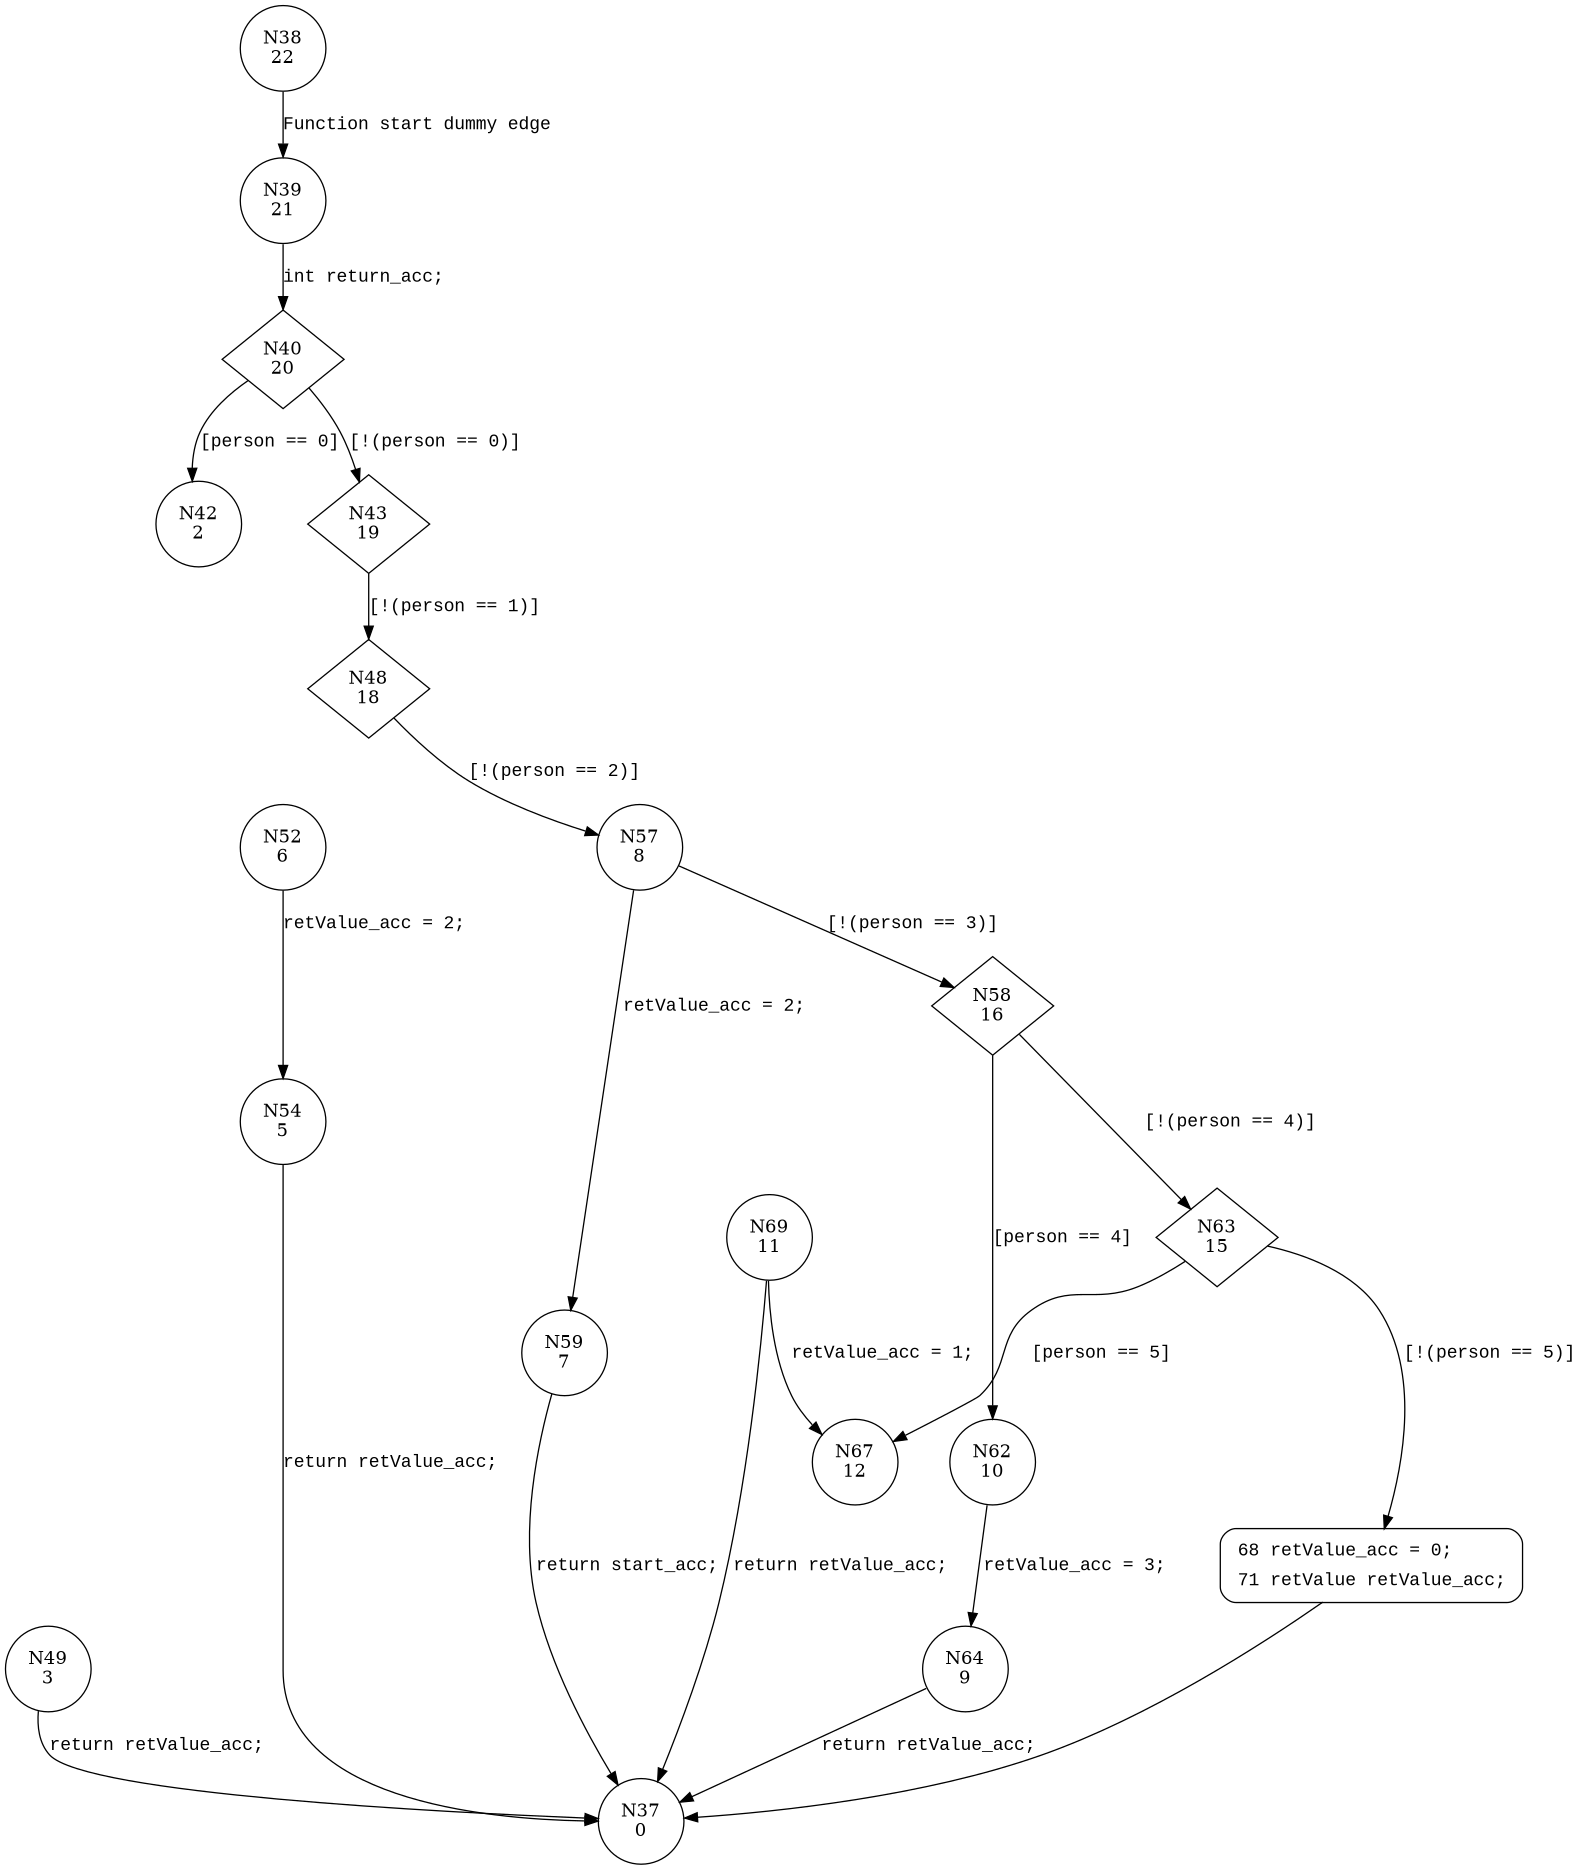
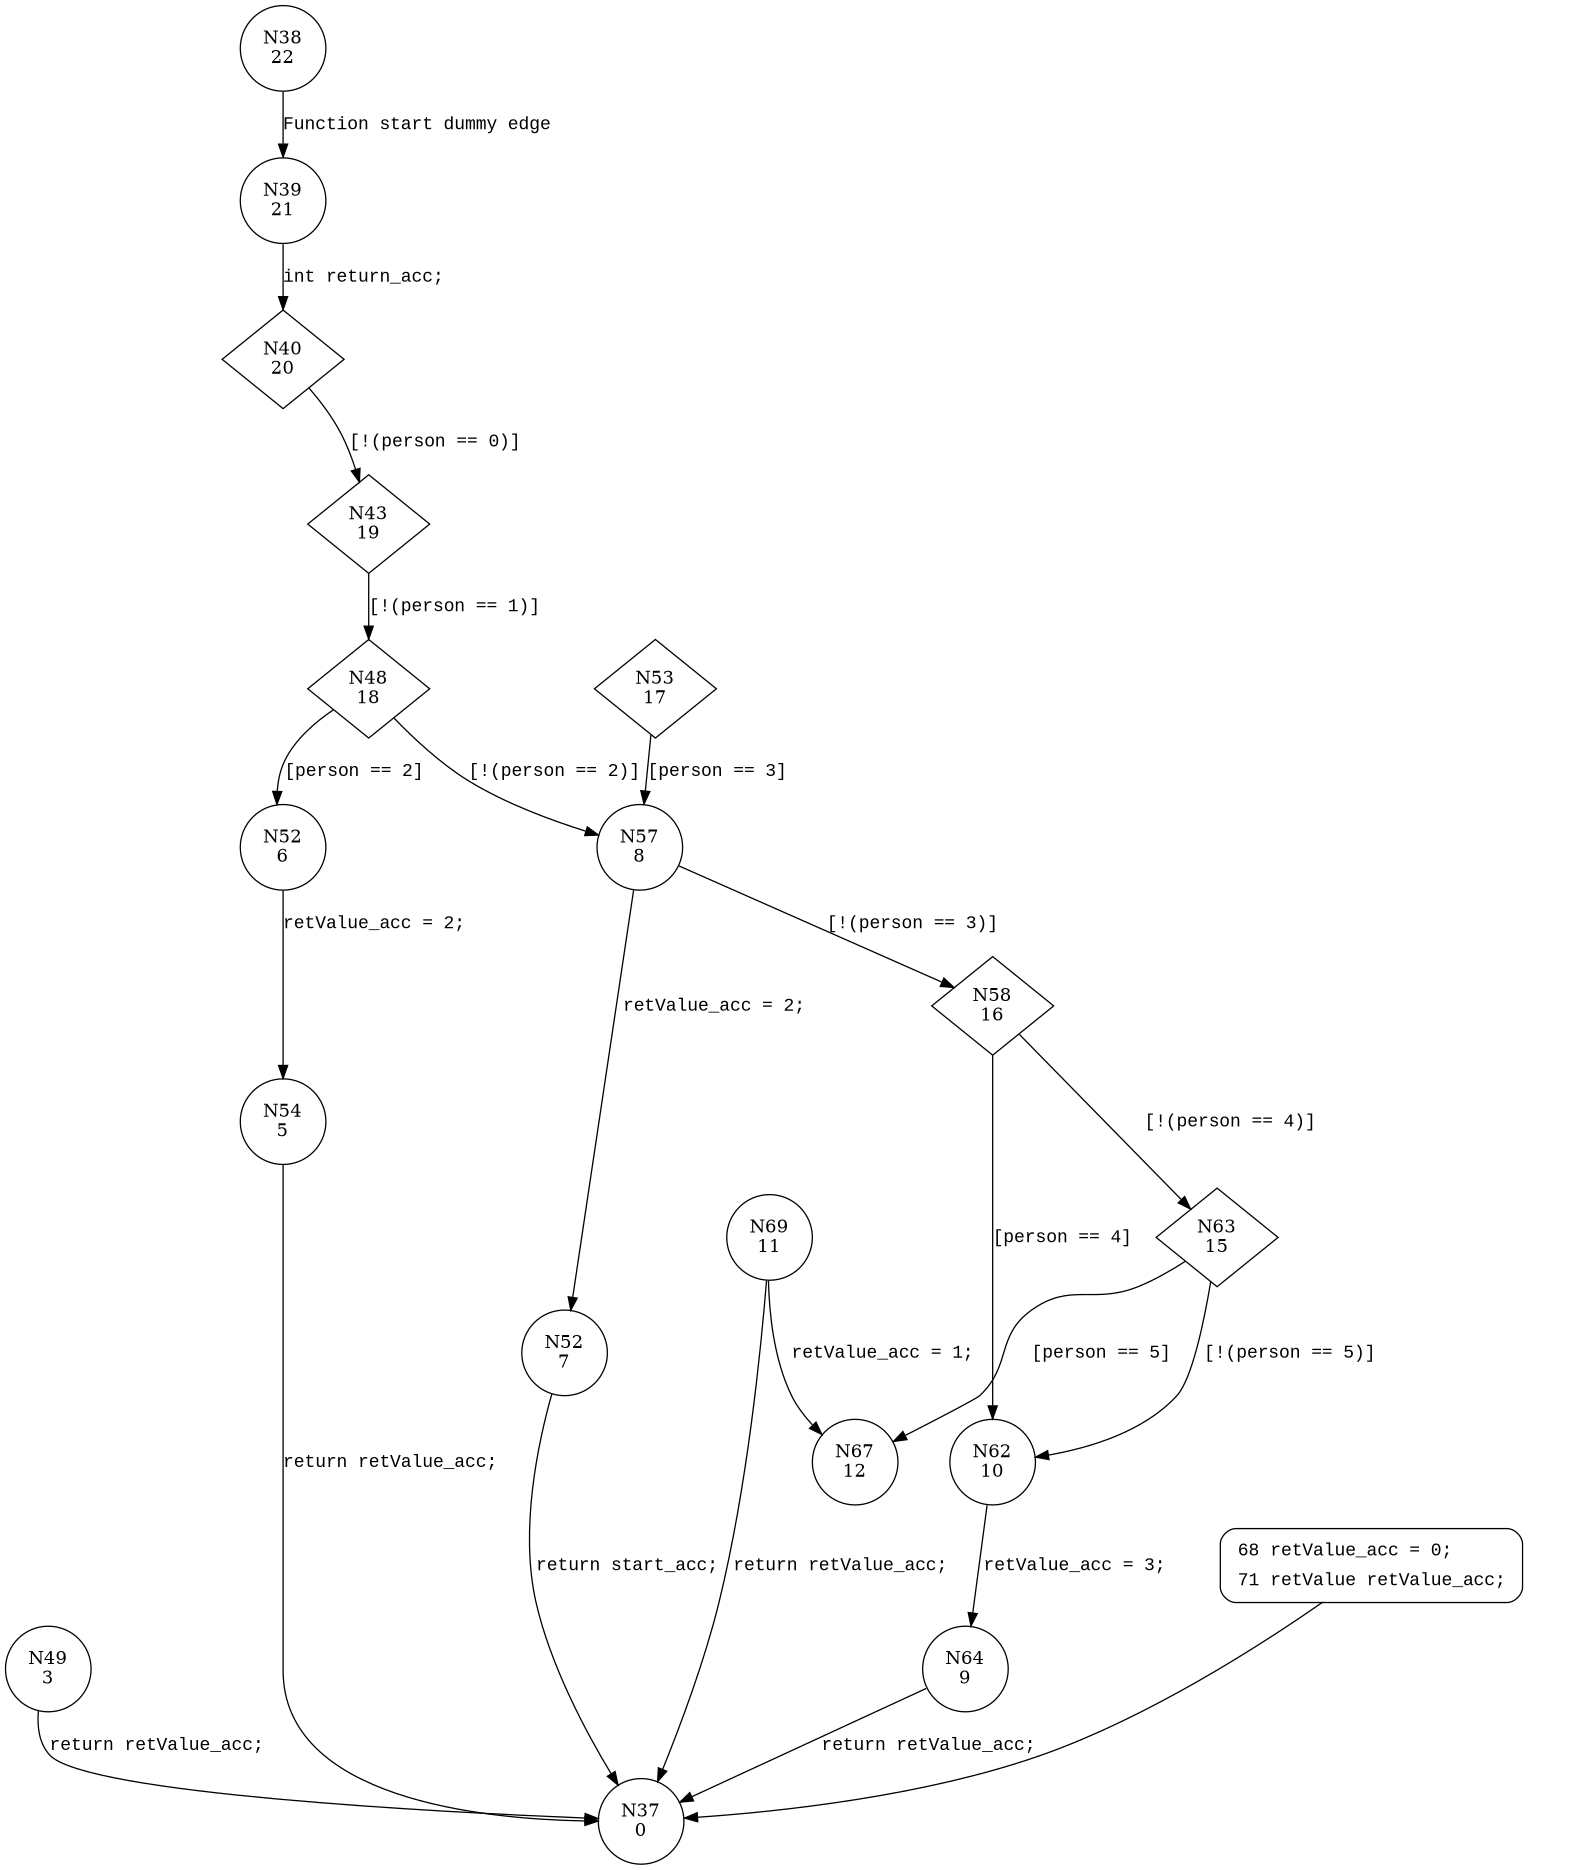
node "N42 2": removed
node "N53 17": added
edge "N48 18" -> "N52 6": added, label "[person == 2]"
edge "N63 15" -> "68": now "N63 15" -> "N62 10"
node "N59 7": label "N59 7" -> "N52 7"
